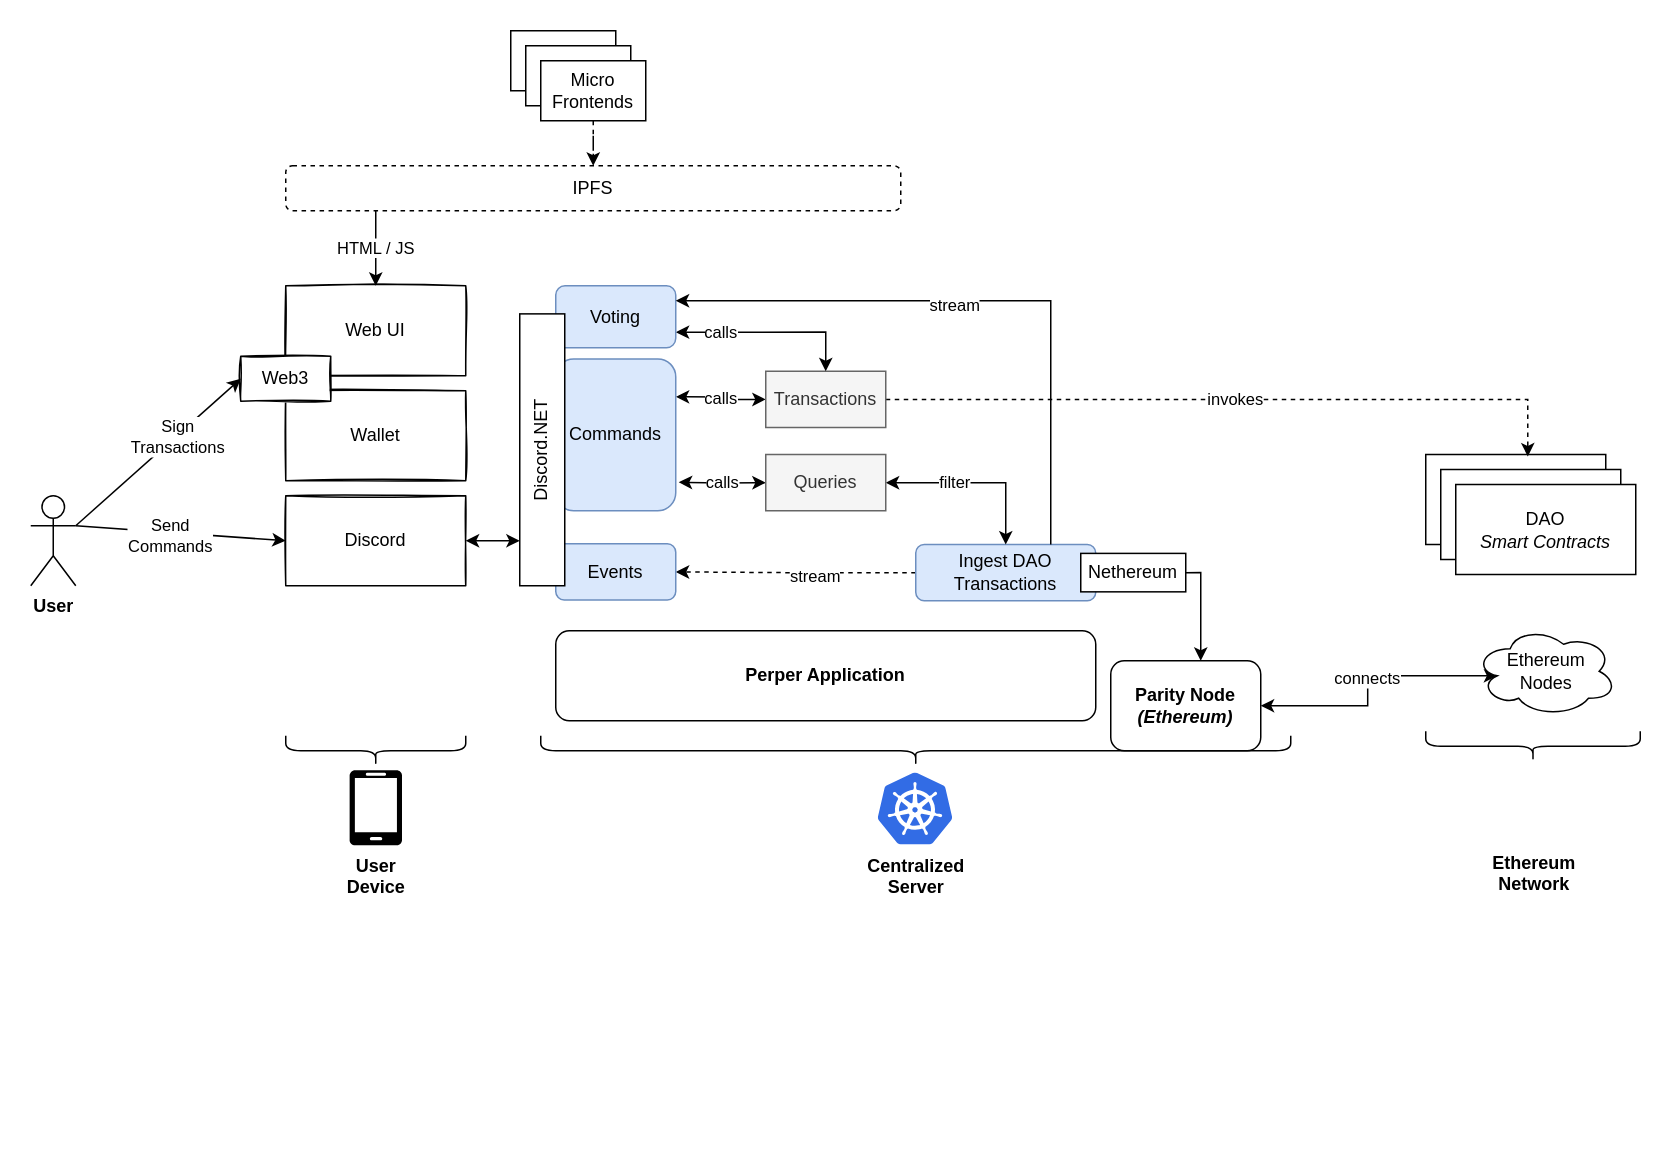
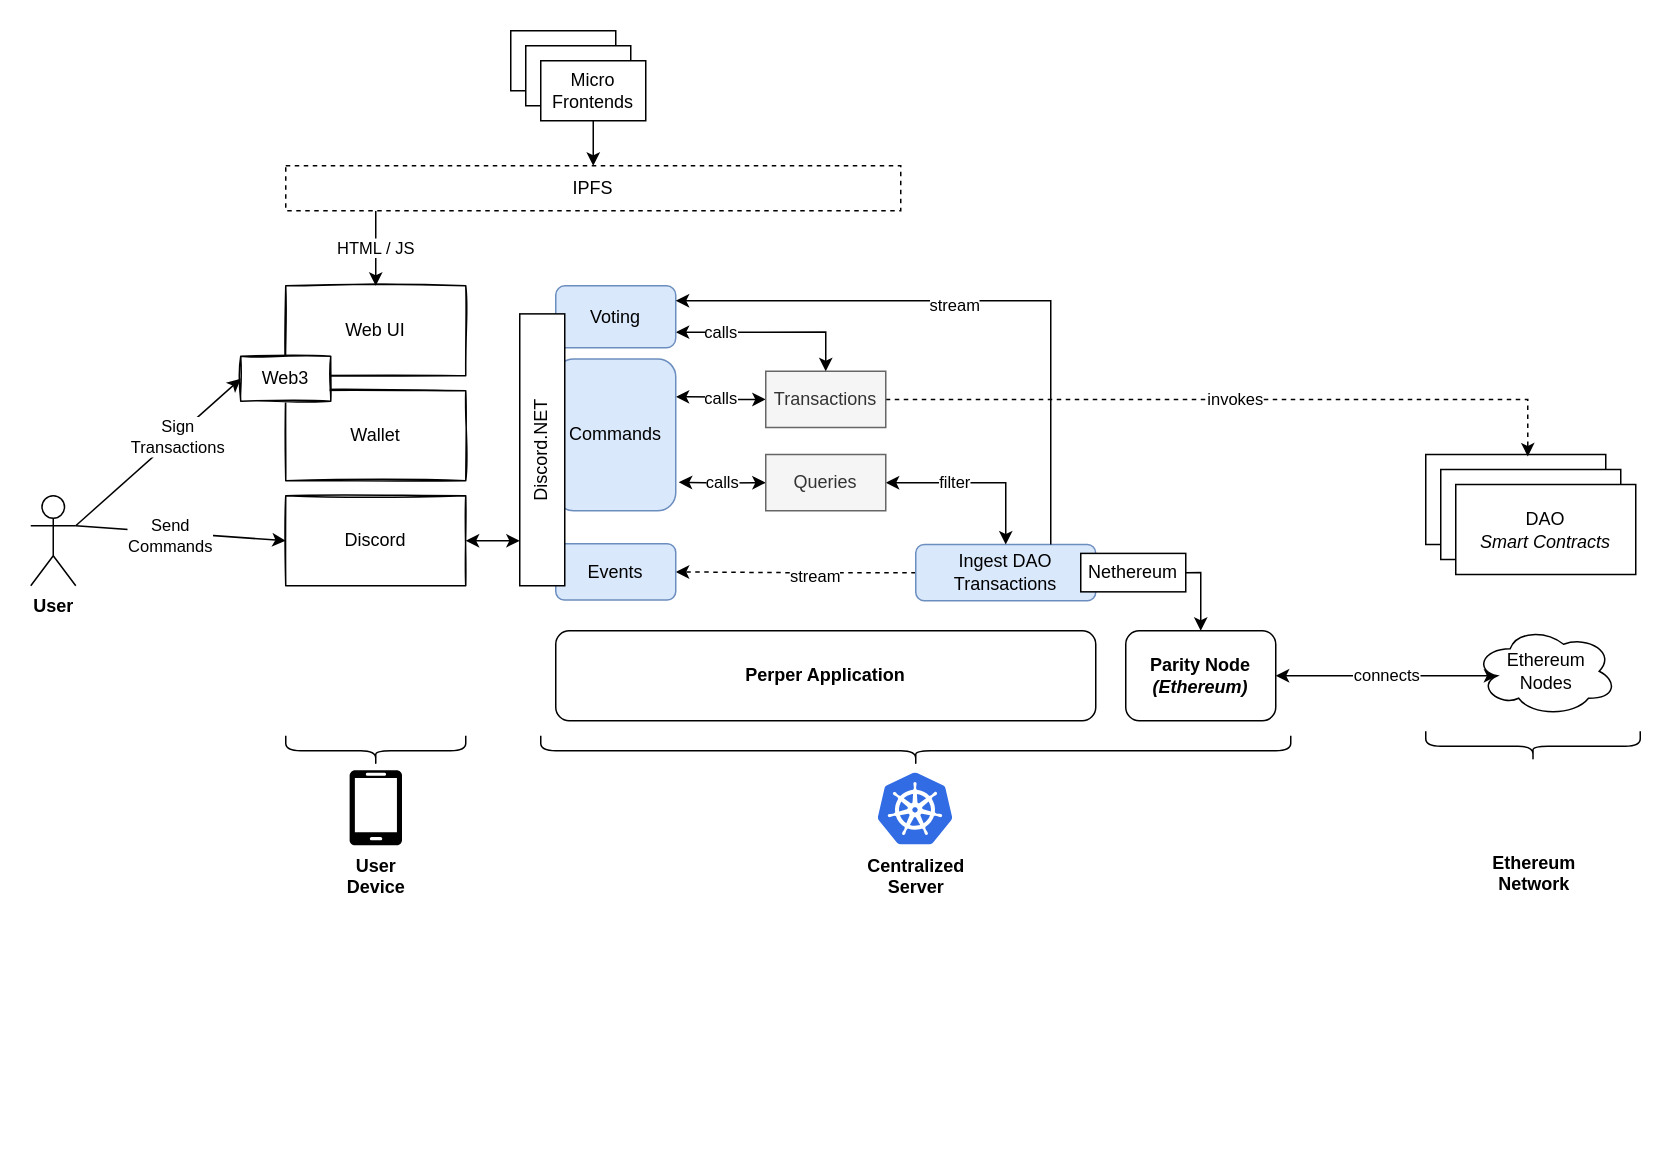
edge "Micro Frontends" -> "IPFS": style dashed -> solid
node "IPFS": shape rounded rectangle -> rectangle
node "Parity Node (Ethereum)": moved (1186, 706) -> (1201, 676)
